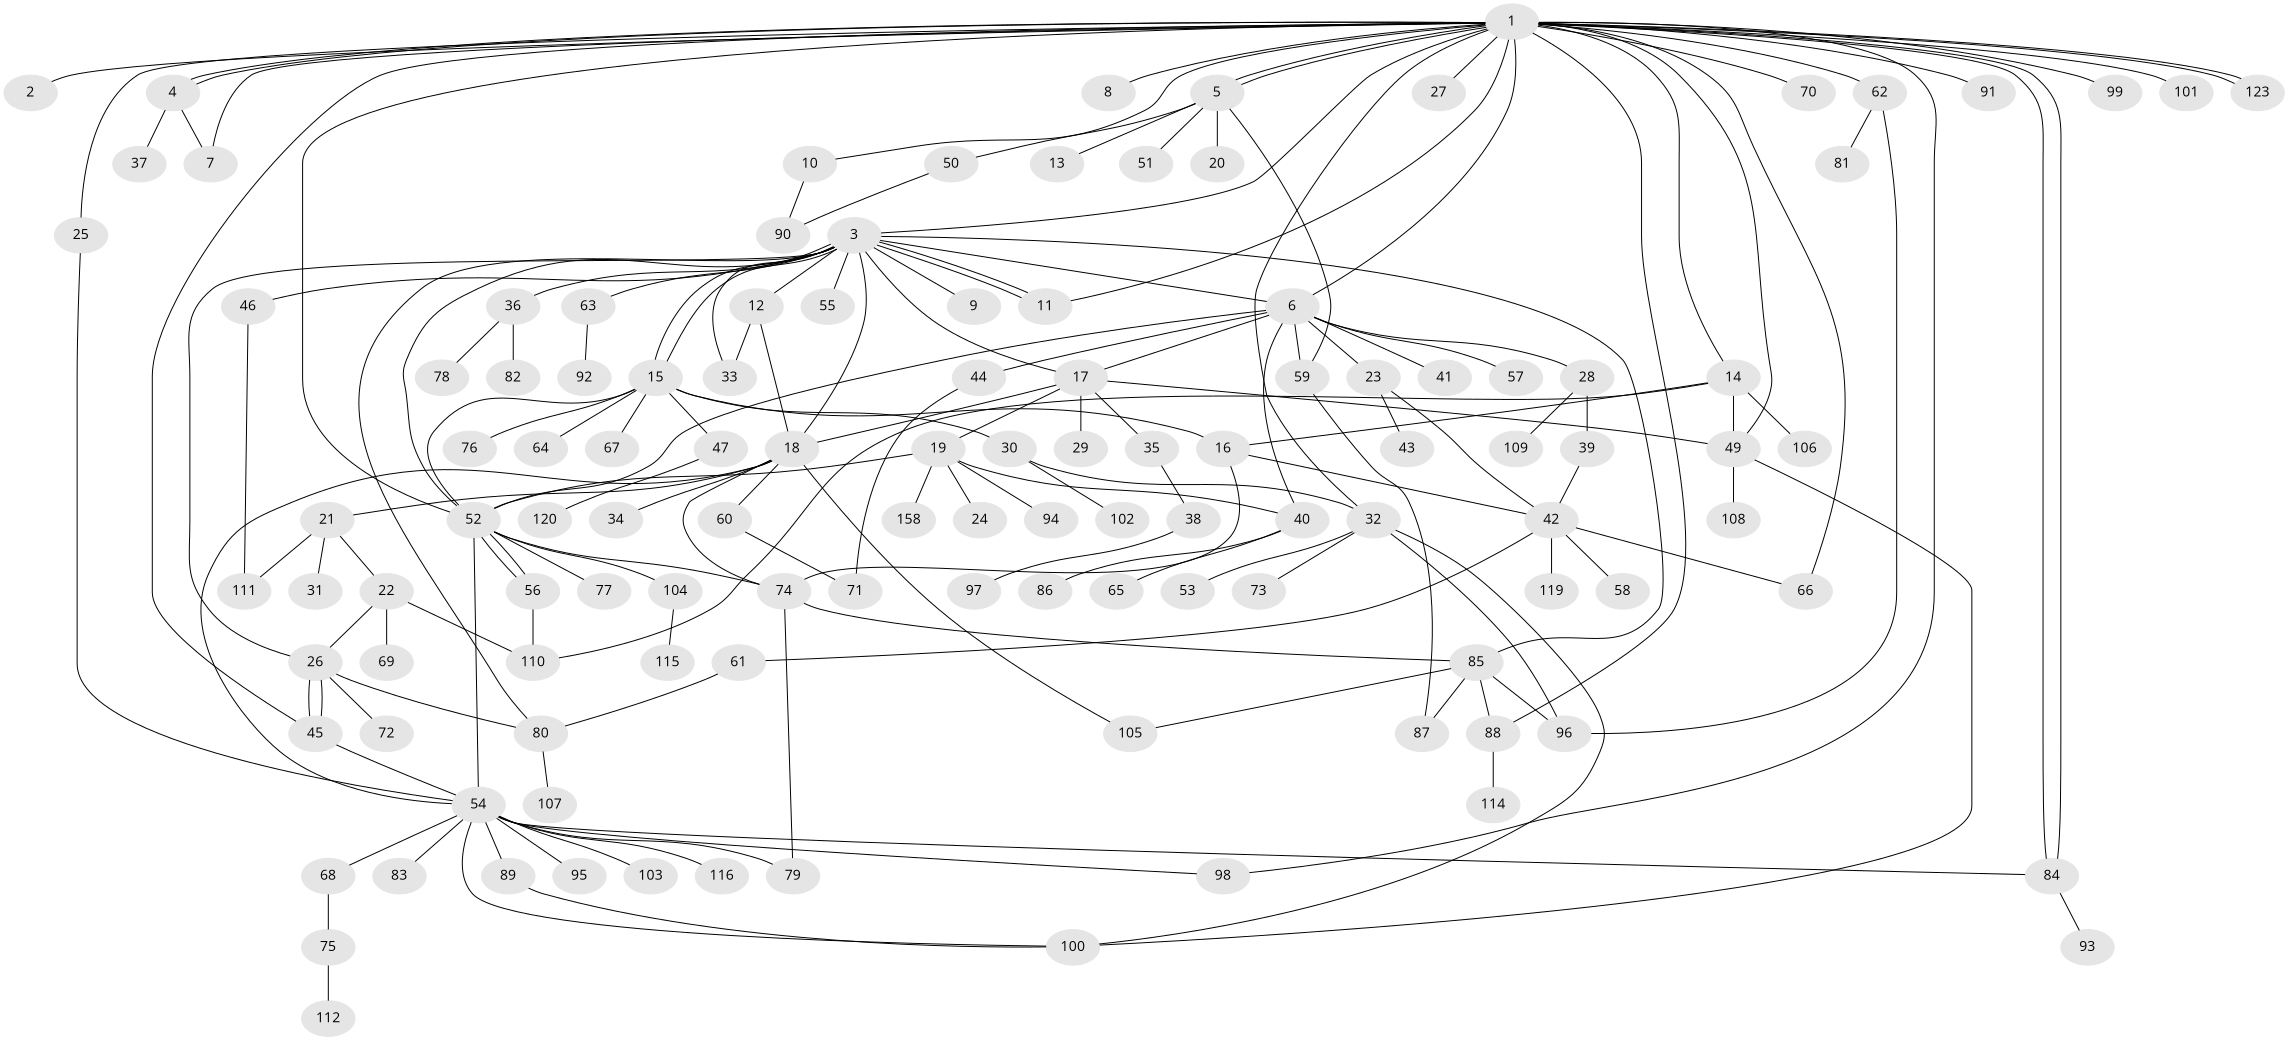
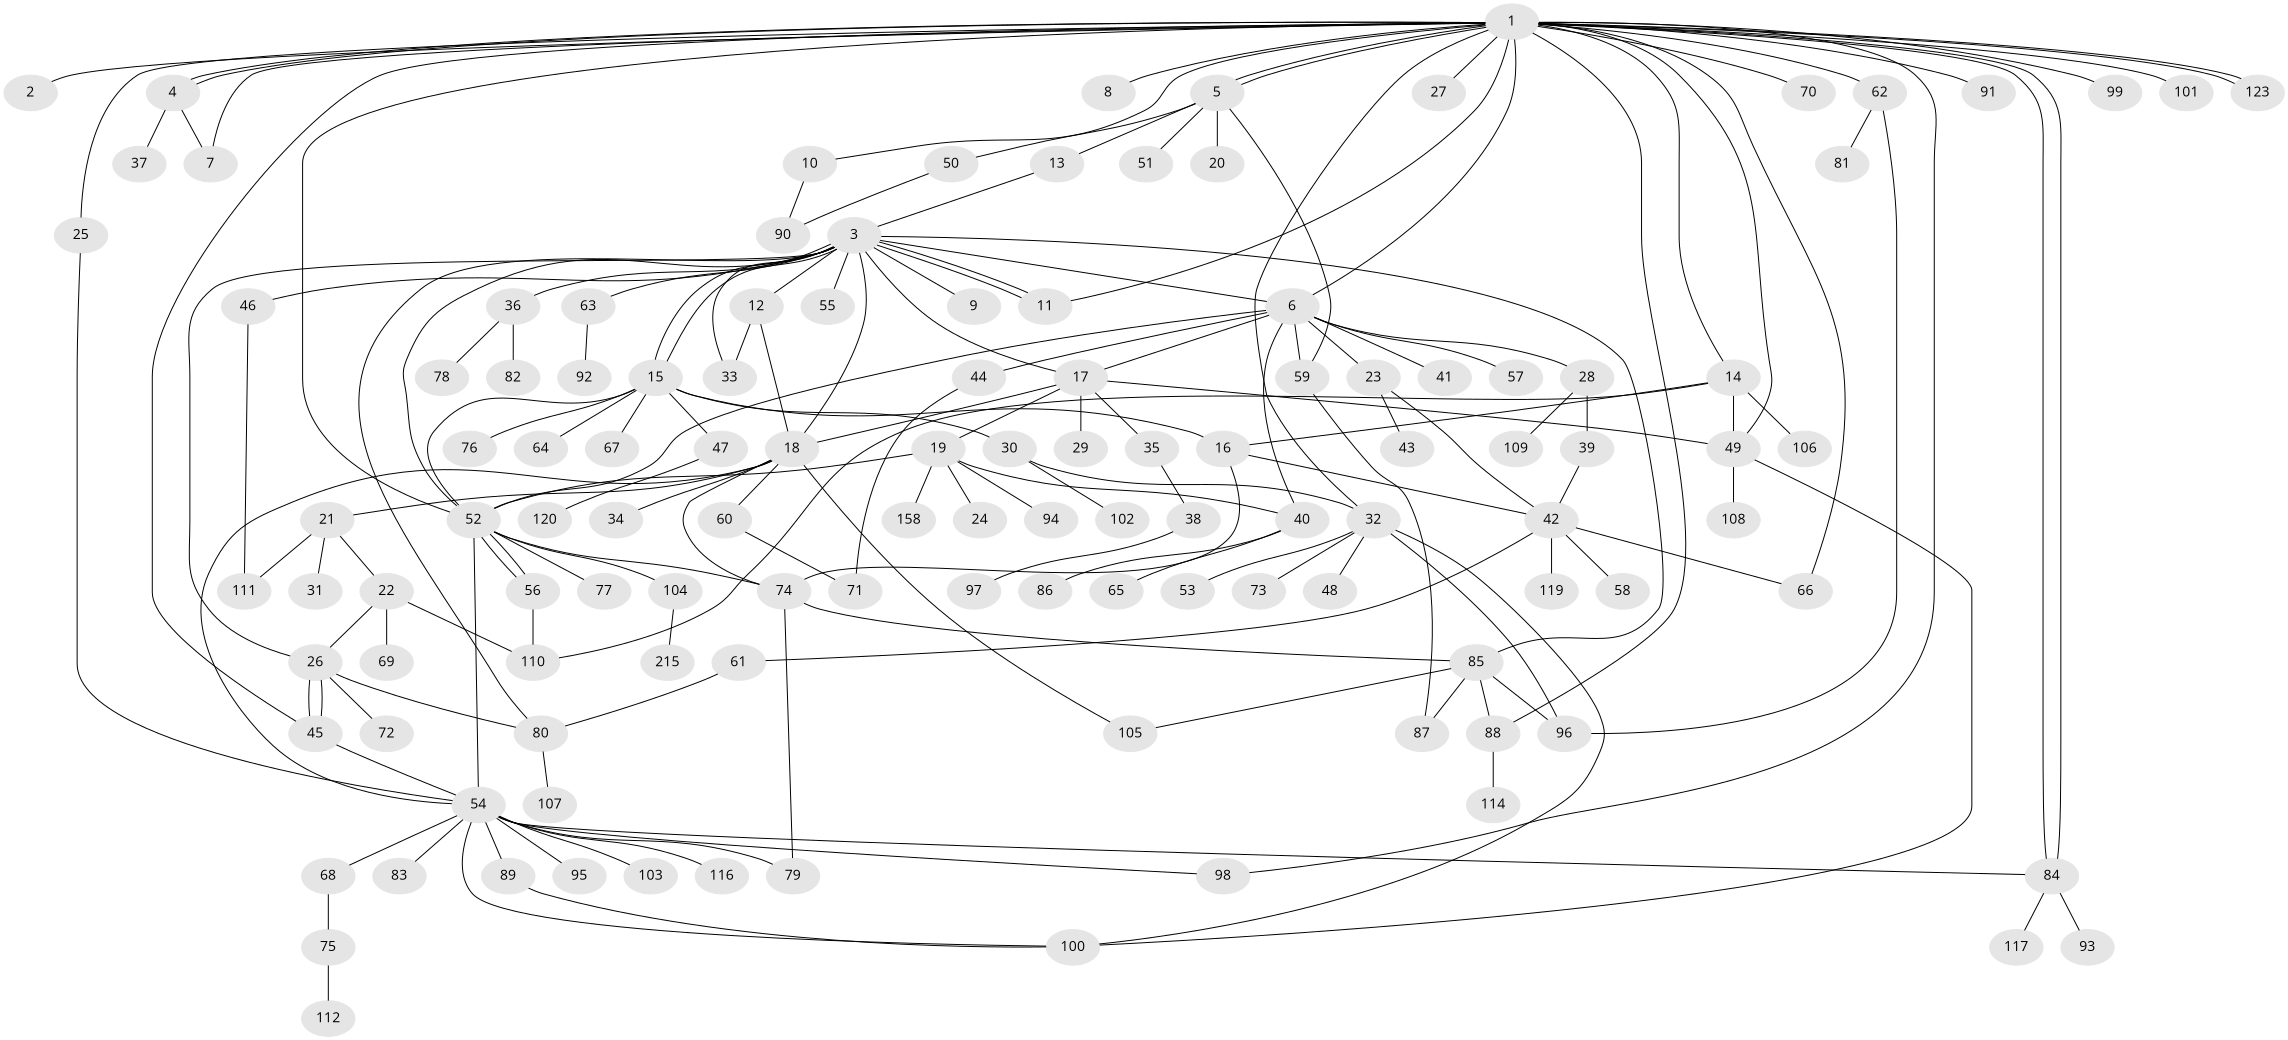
edge "1" -- "3": now "13" -- "3"
node "48": added
node "115": label "115" -> "215"
node "117": added
